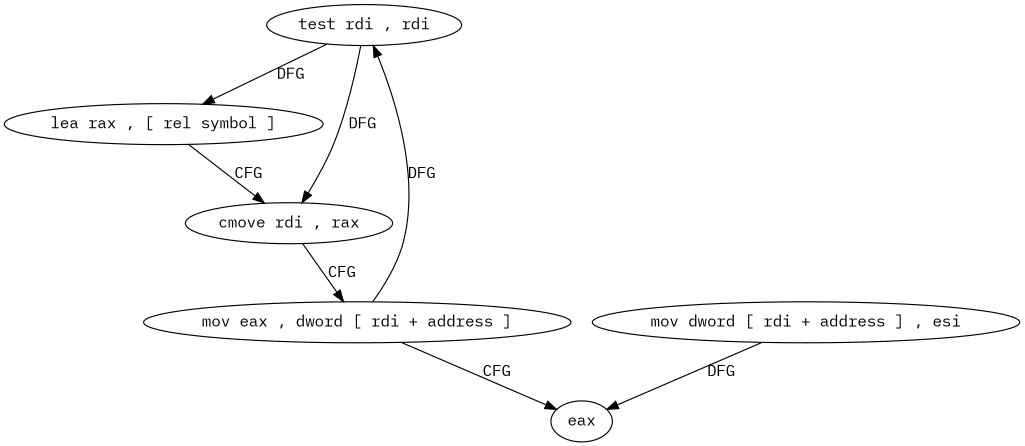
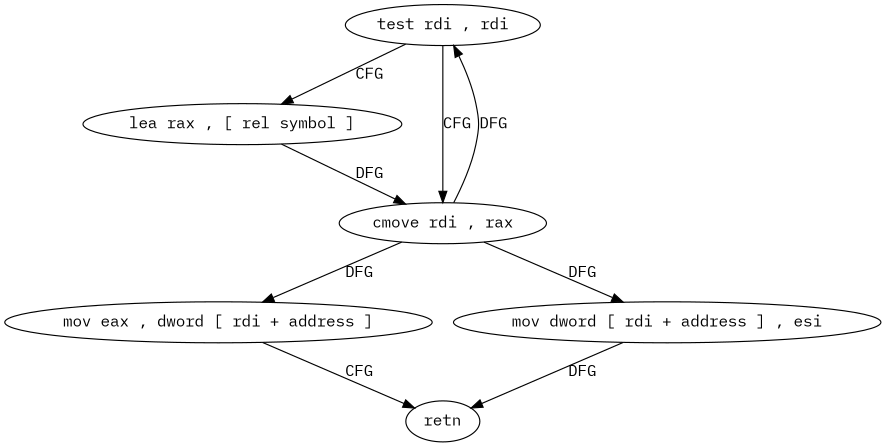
edge "test rdi , rdi" -> "lea rax , [ rel symbol ]": label "DFG" -> "CFG"
edge "test rdi , rdi" -> "cmove rdi , rax": label "DFG" -> "CFG"
edge "lea rax , [ rel symbol ]" -> "cmove rdi , rax": label "CFG" -> "DFG"
edge "mov eax , dword [ rdi + address ]" -> "test rdi , rdi": now "cmove rdi , rax" -> "test rdi , rdi"
edge "cmove rdi , rax" -> "mov dword [ rdi + address ] , esi": added, label "DFG"
edge "cmove rdi , rax" -> "mov eax , dword [ rdi + address ]": label "CFG" -> "DFG"
node "eax": label "eax" -> "retn"
